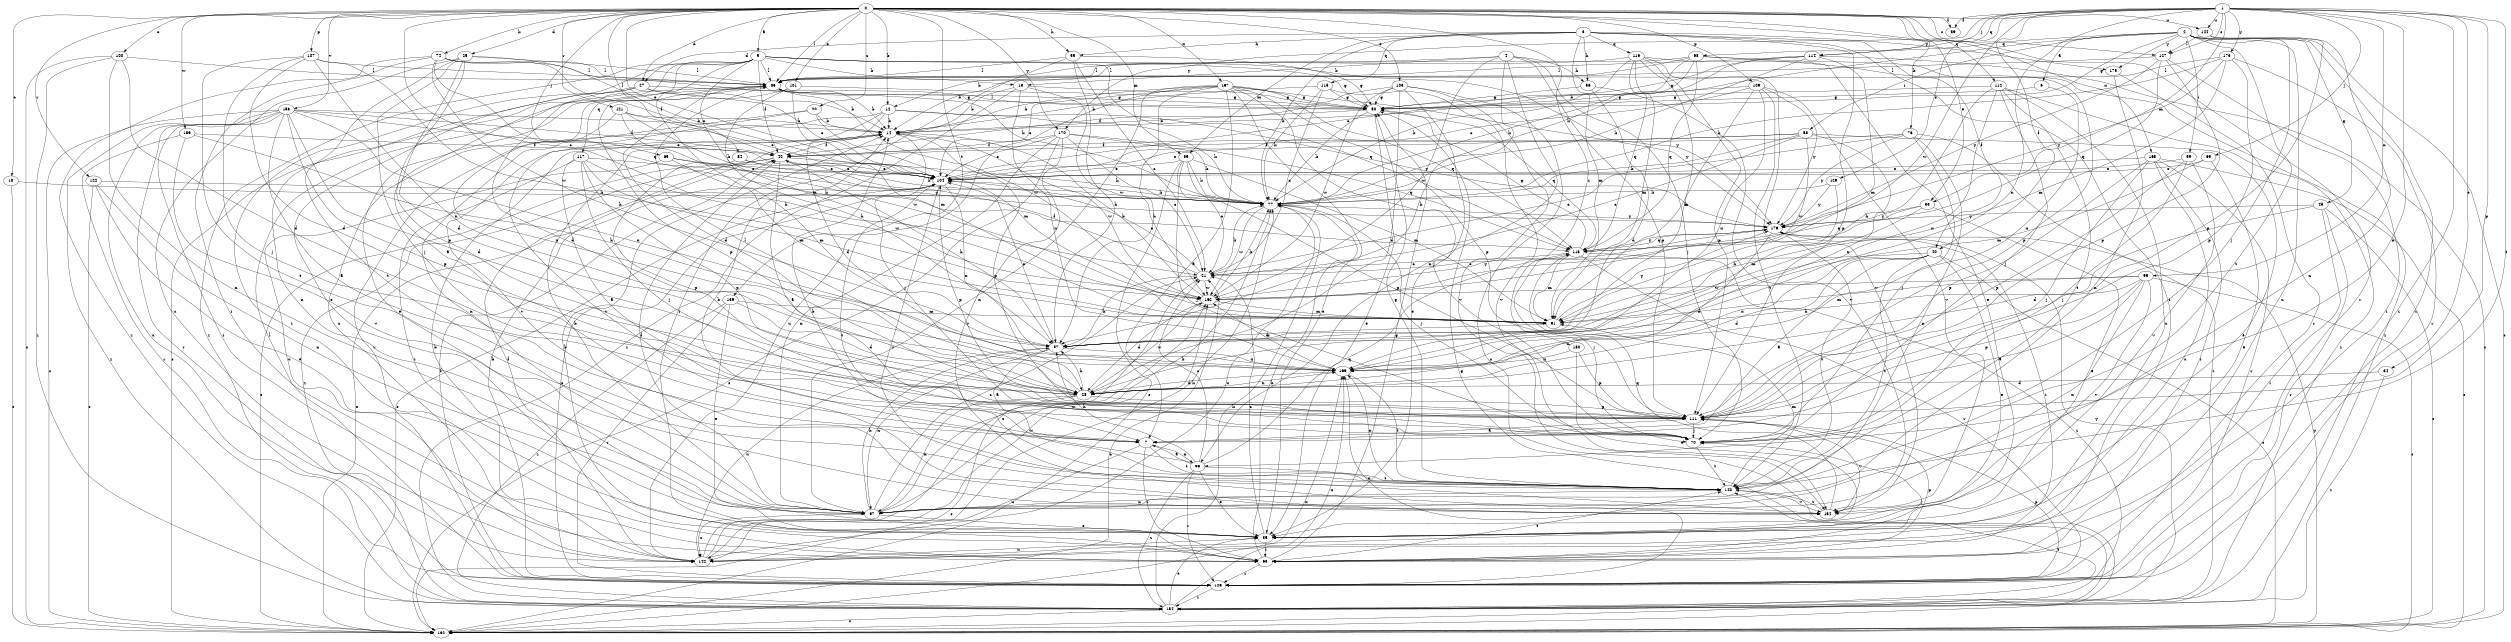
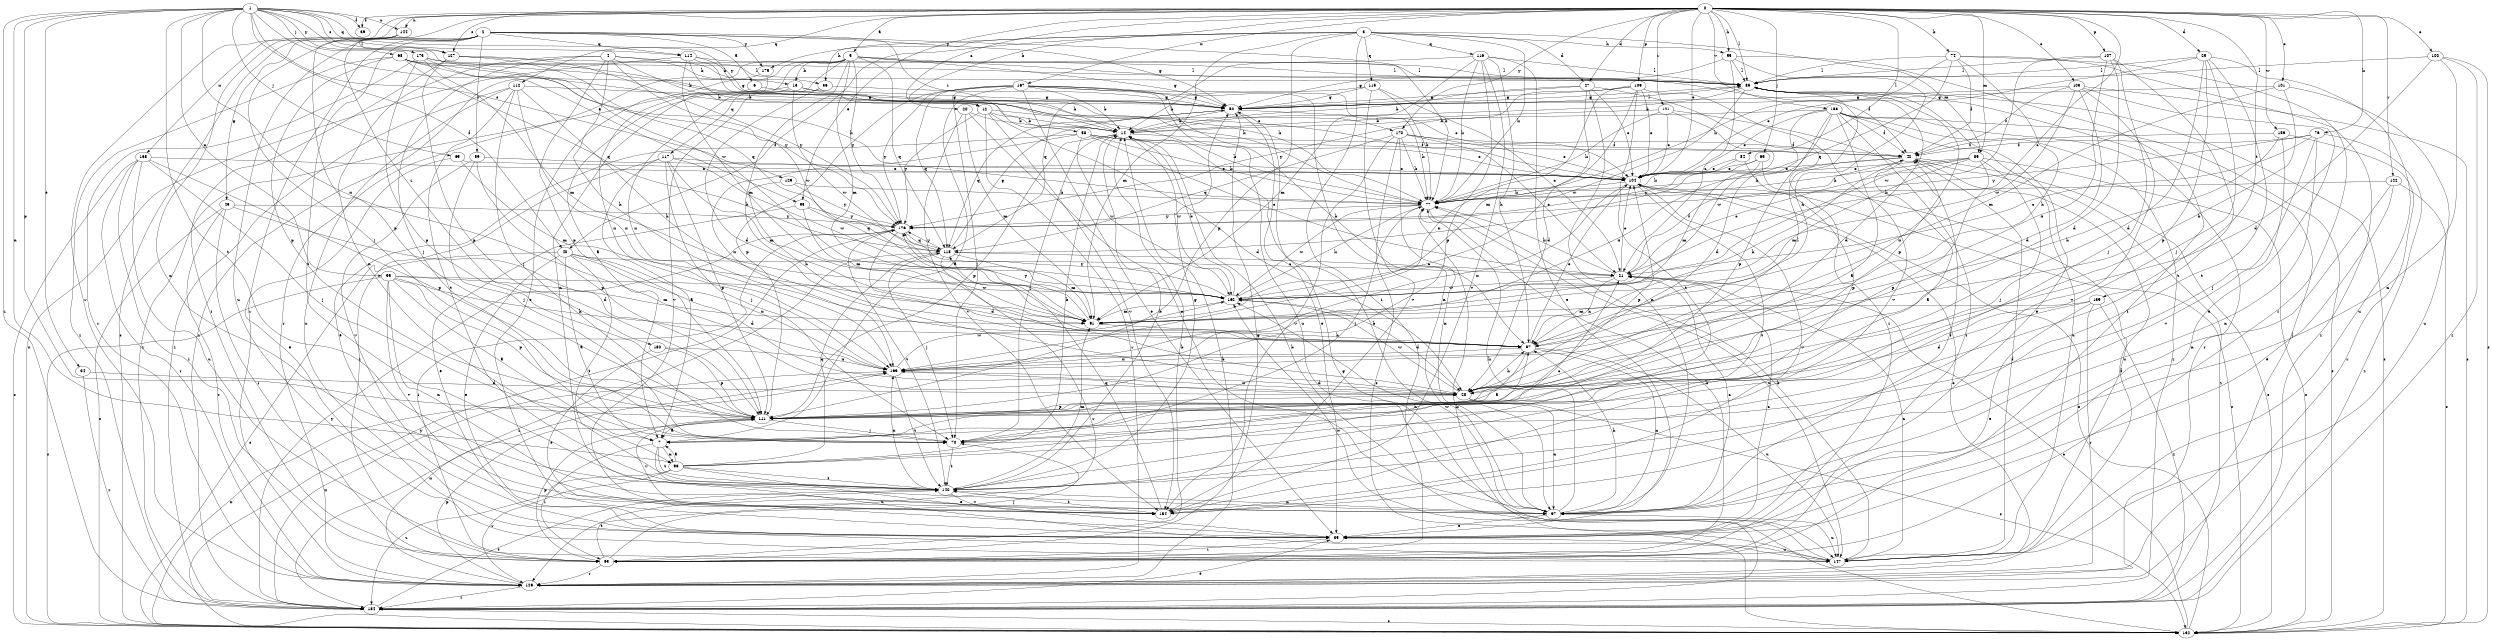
edge "1" -> "33": label "m" -> "e"
node "18": removed
node "142": label "142" -> "147"
